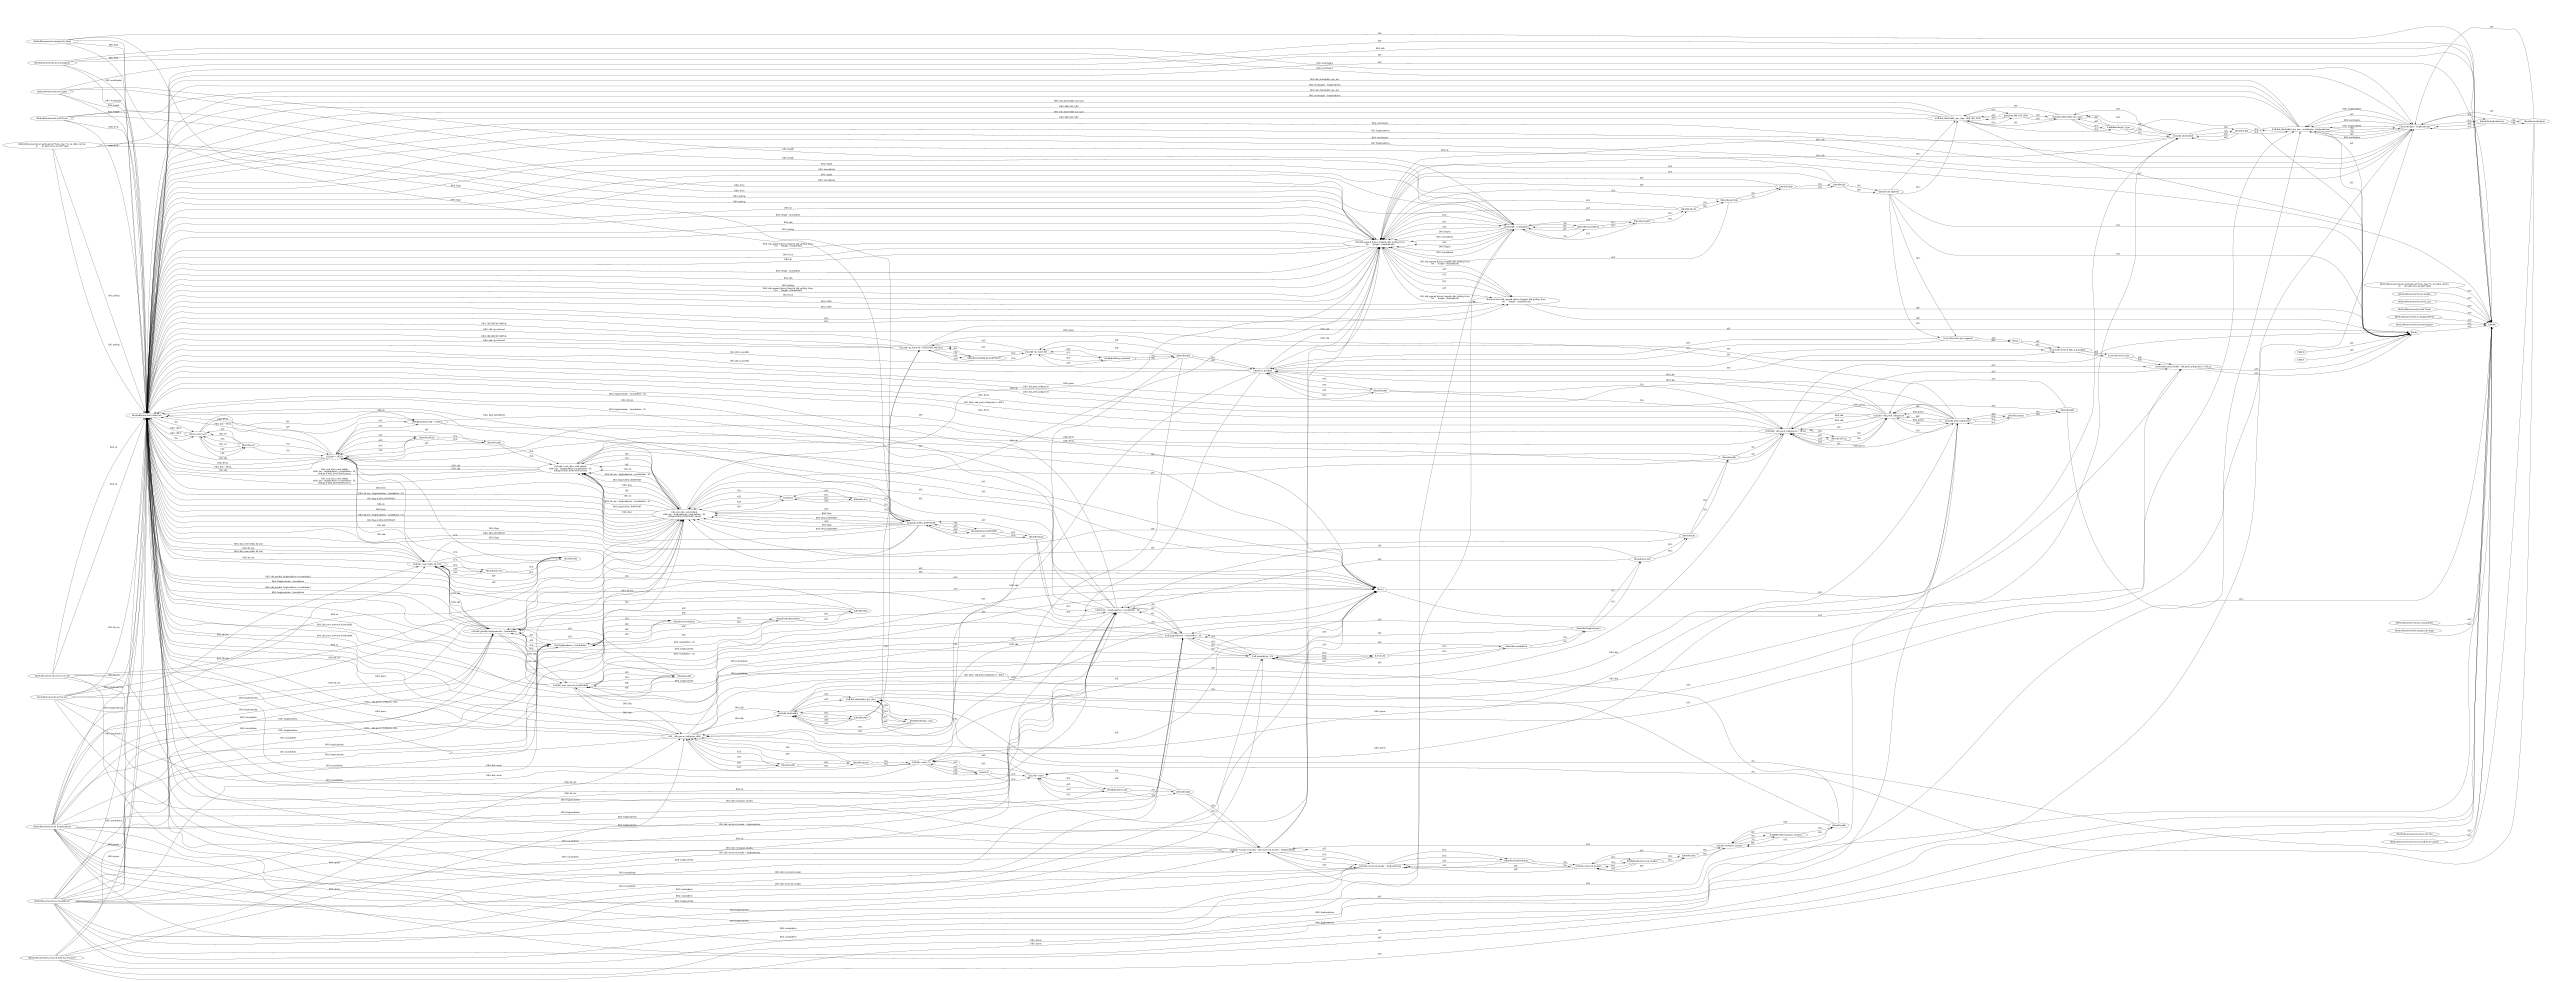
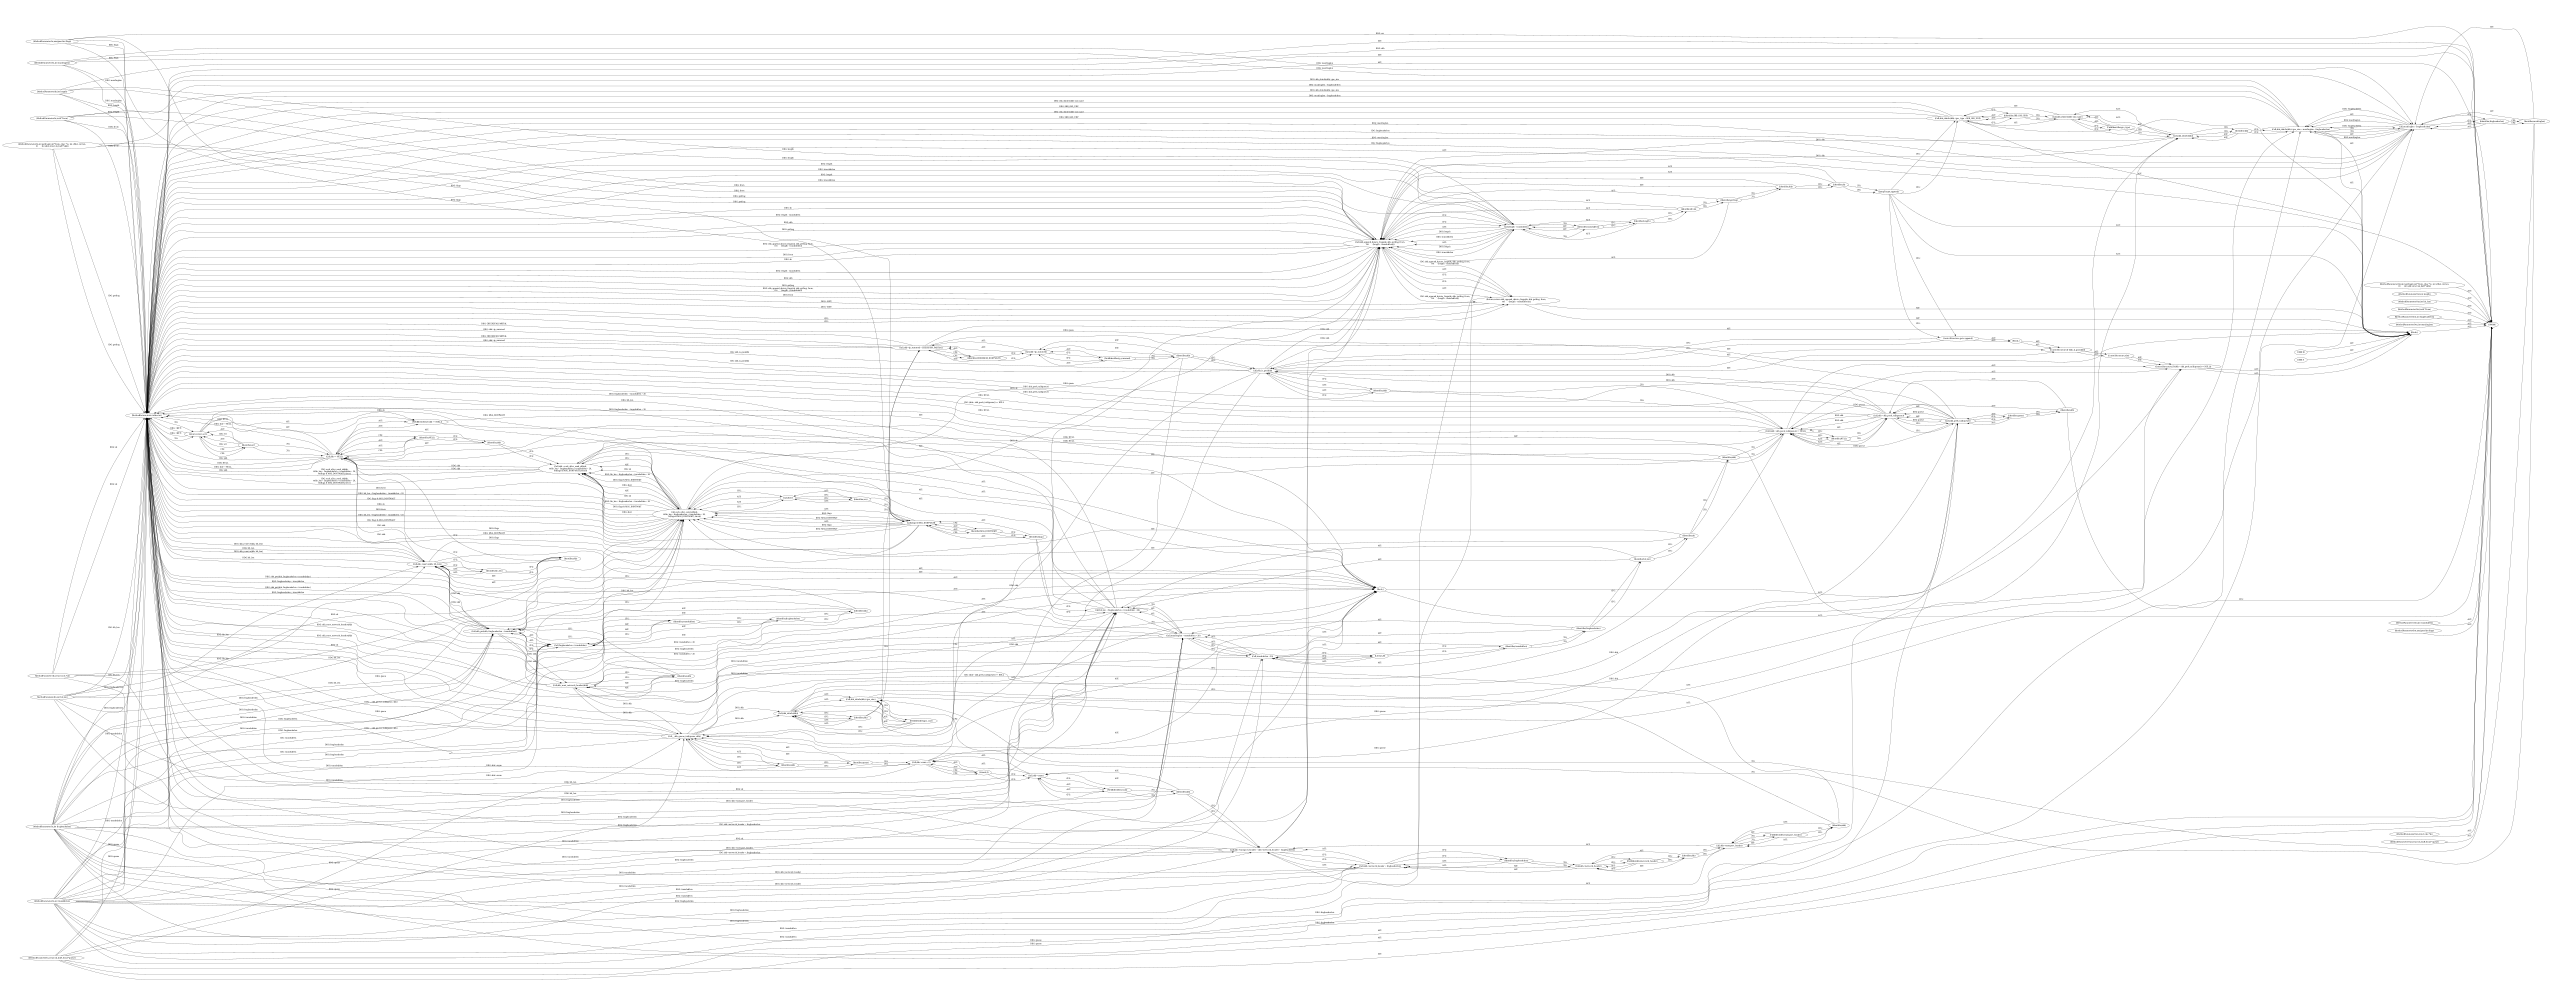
edge "(MethodParameterIn,unsigned int flags)" -> "1000106": label "AST: " -> "DDG: err"
edge "(MethodReturn,static inline int)" -> "1000106": label "DDG: sk" -> "AST: "
node "(Call,fragheaderlen + transhdrlen + 20)": label "(Call,fragheaderlen + transhdrlen + 20)" -> "(Call,maxfraglen + transhdrlen + 20)"
edge "(MethodParameterIn,struct sock *sk)" -> "1000106": now "(Return,return err;)" -> "1000106"
